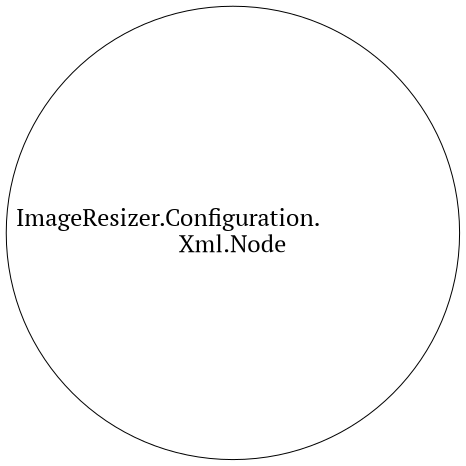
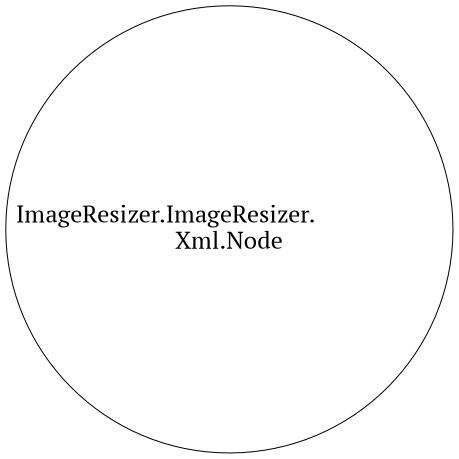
node "ImageResizer.Configuration. Xml.Node": label "ImageResizer.Configuration. Xml.Node" -> "ImageResizer.ImageResizer. Xml.Node"
